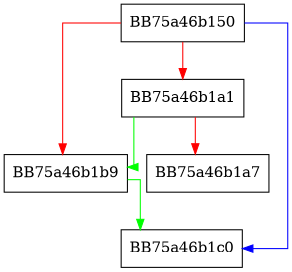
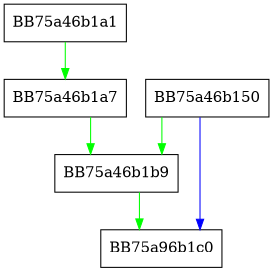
edge "BB75a46b150" -> "BB75a46b1b9": color red -> green
edge "BB75a46b150" -> "BB75a46b1a1": removed
edge "BB75a46b1a1" -> "BB75a46b1a7": color red -> green
edge "BB75a46b1a1" -> "BB75a46b1b9": now "BB75a46b1a7" -> "BB75a46b1b9"
node "BB75a46b1c0": label "BB75a46b1c0" -> "BB75a96b1c0"
